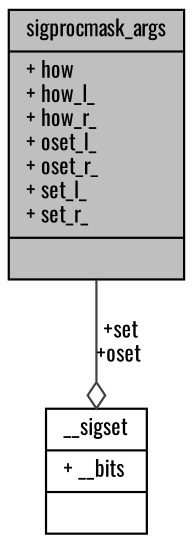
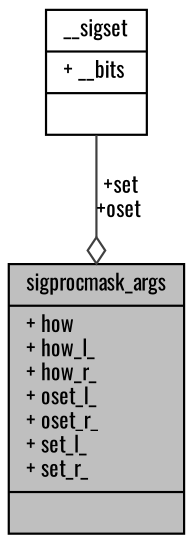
edge "sigprocmask_args" -> "__sigset": reversed
